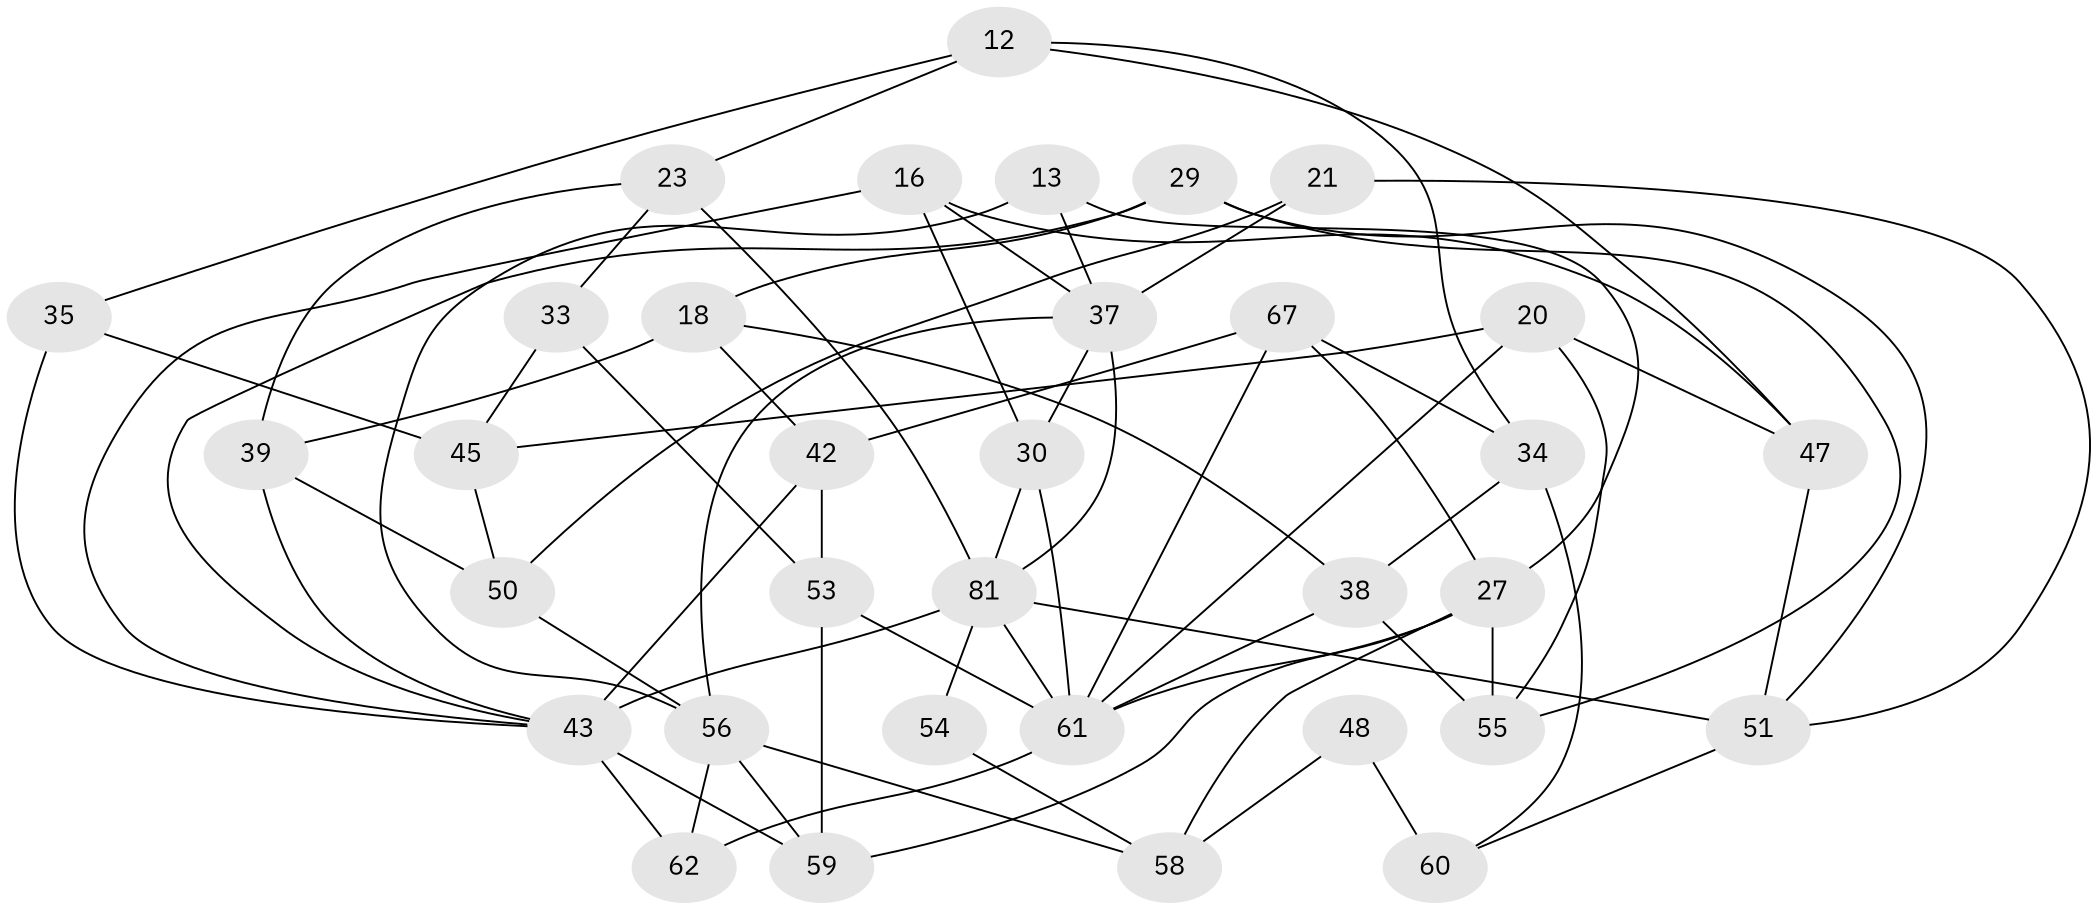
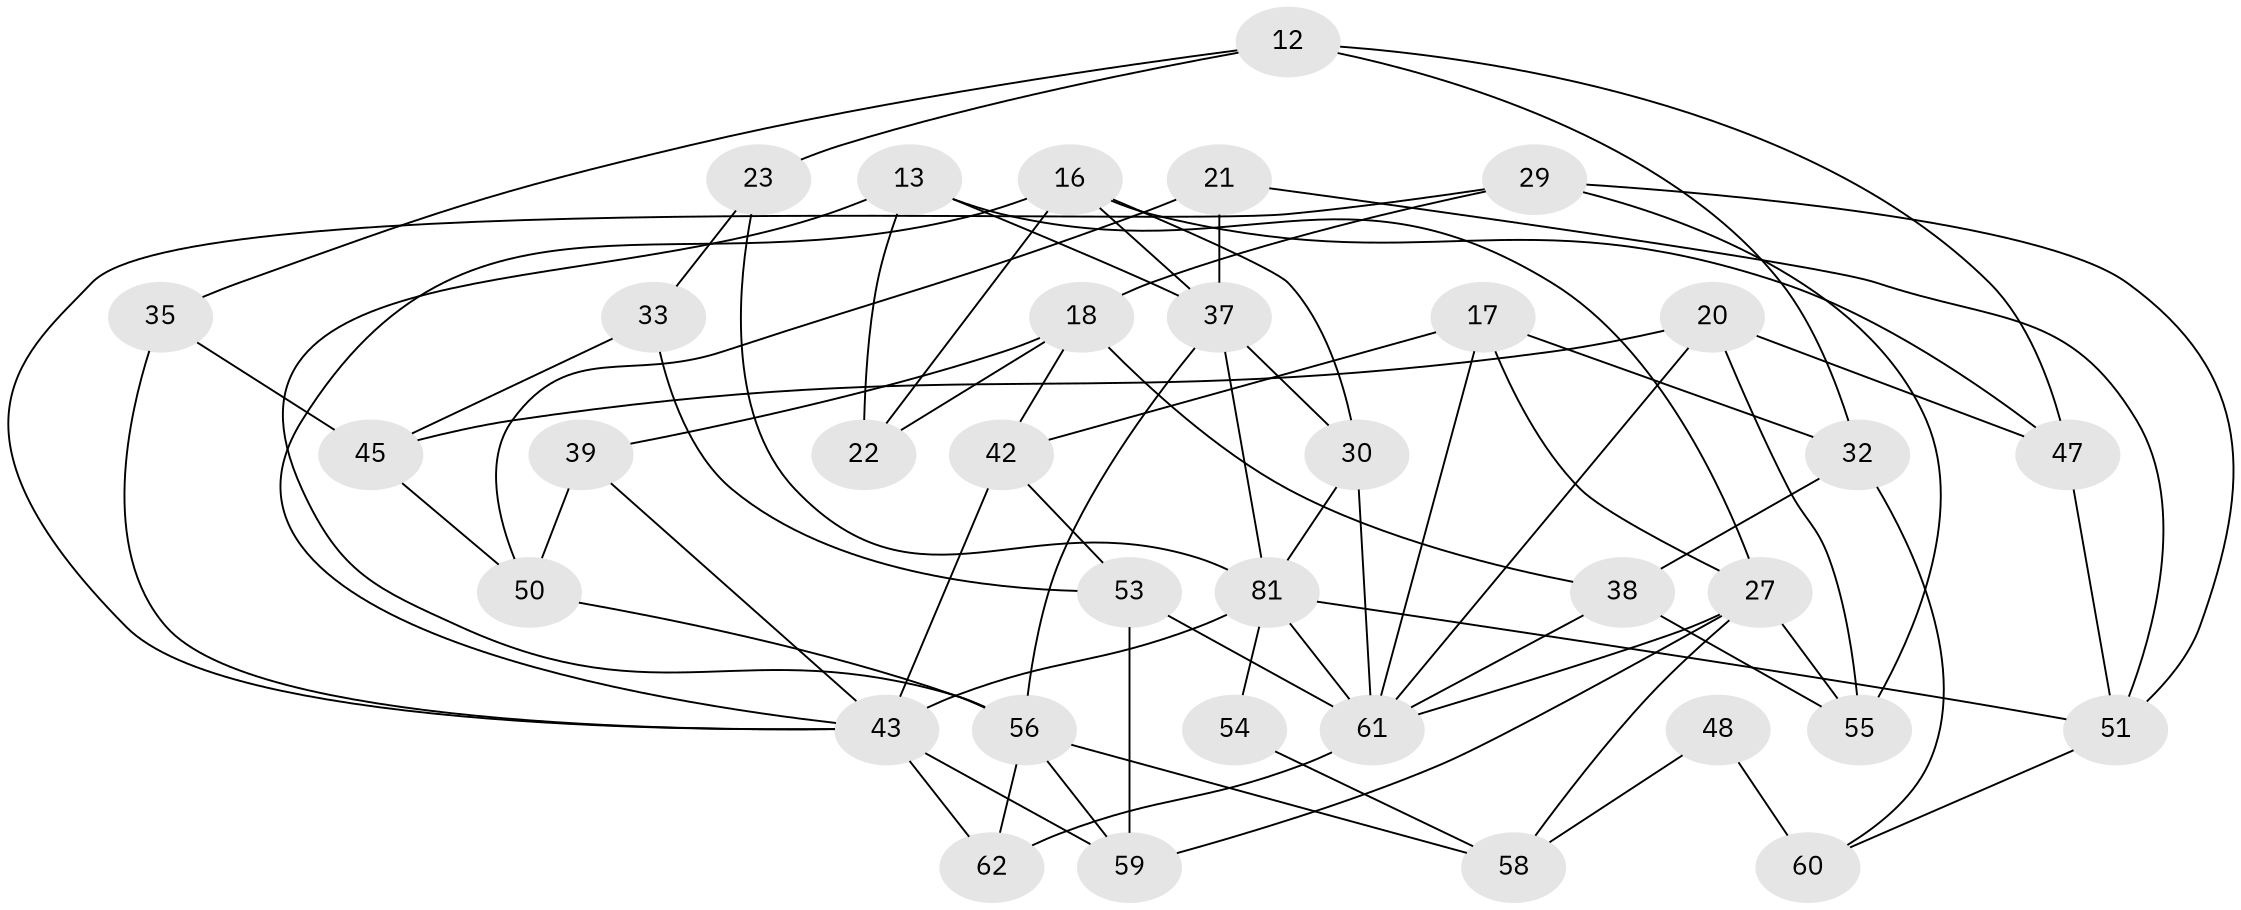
edge "23" -- "39": removed
node "67": label "67" -> "17"
node "22": added
node "34": label "34" -> "32"
